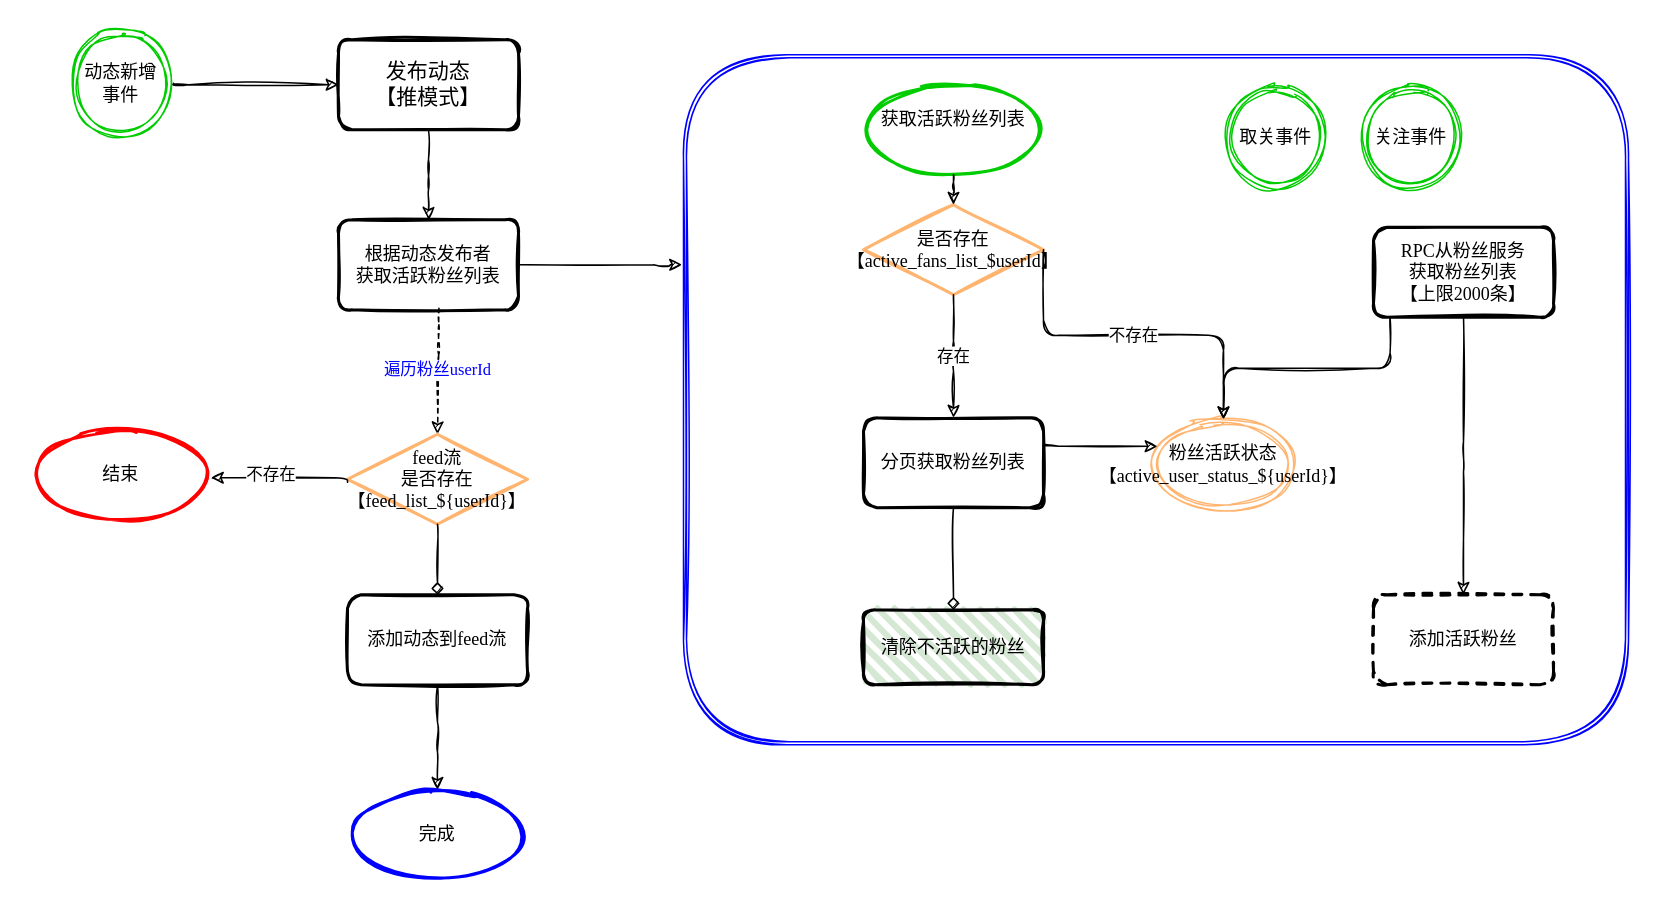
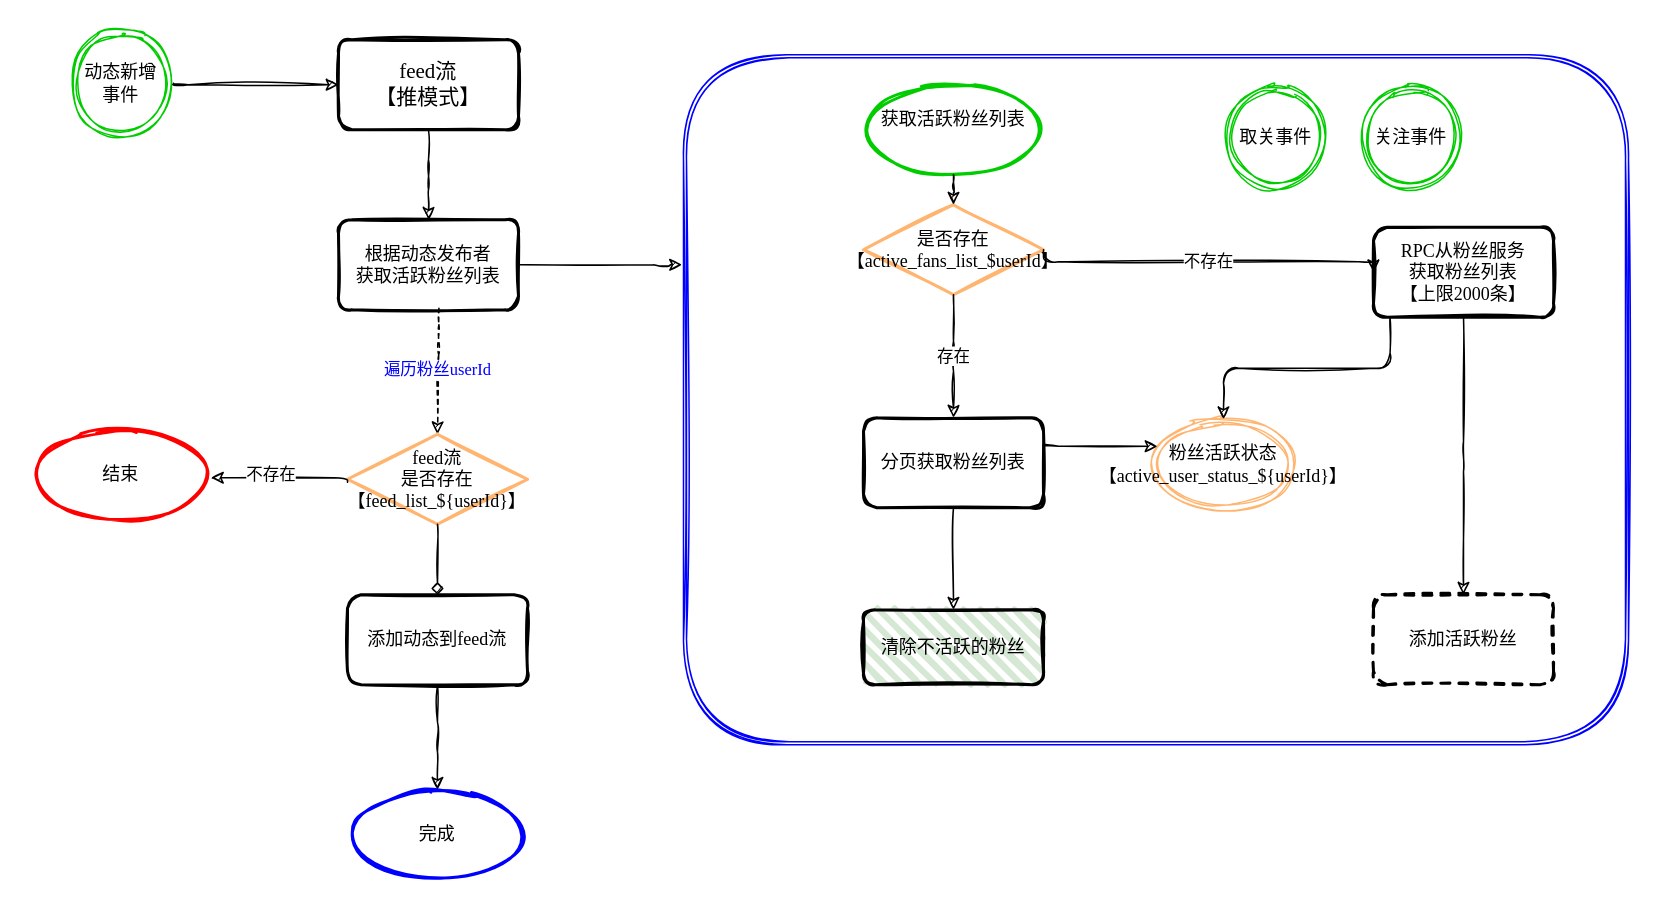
node "发布动态 【推模式】": label "发布动态 【推模式】" -> "feed流 【推模式】"
edge "是否存在 【active_fans_list_$userId】" -> "粉丝活跃状态 【active_user_status_${userId}】": now "是否存在 【active_fans_list_$userId】" -> "RPC从粉丝服务 获取粉丝列表 【上限2000条】"
edge "分页获取粉丝列表" -> "清除不活跃的粉丝": arrowhead diamond -> classic
